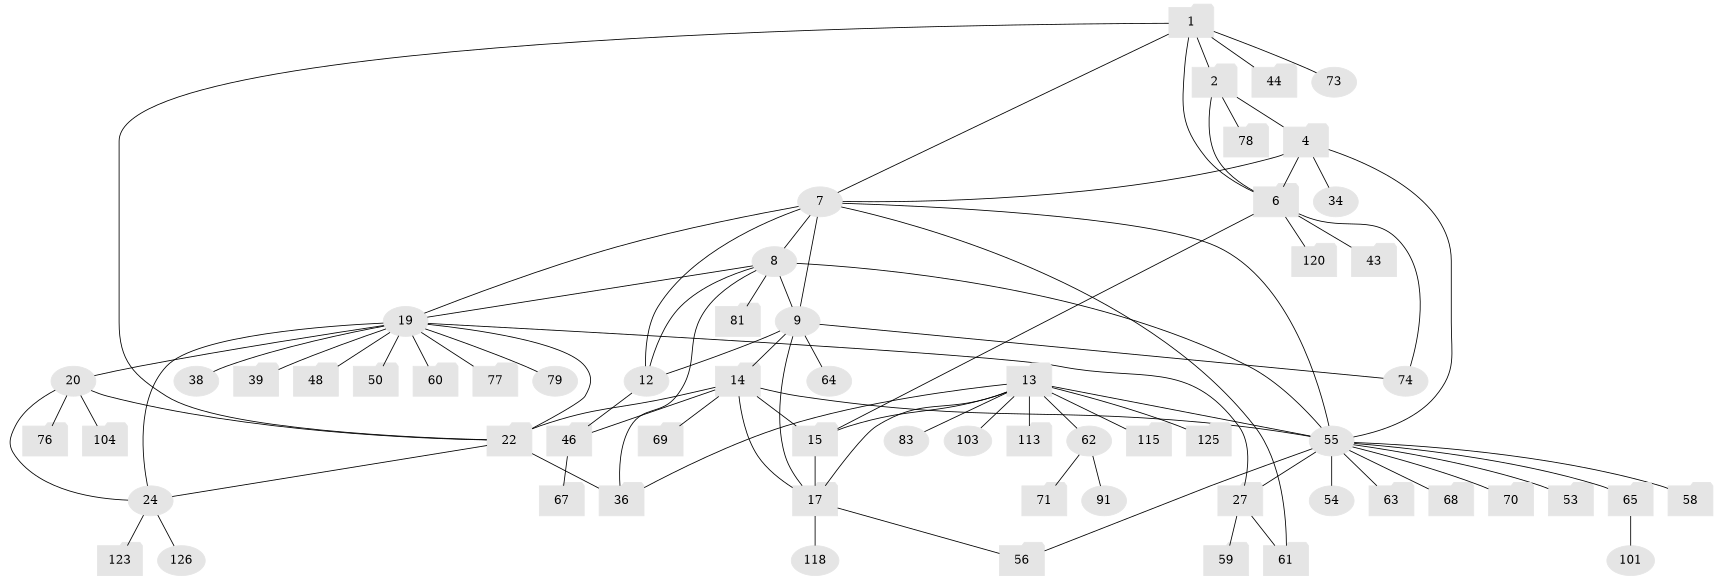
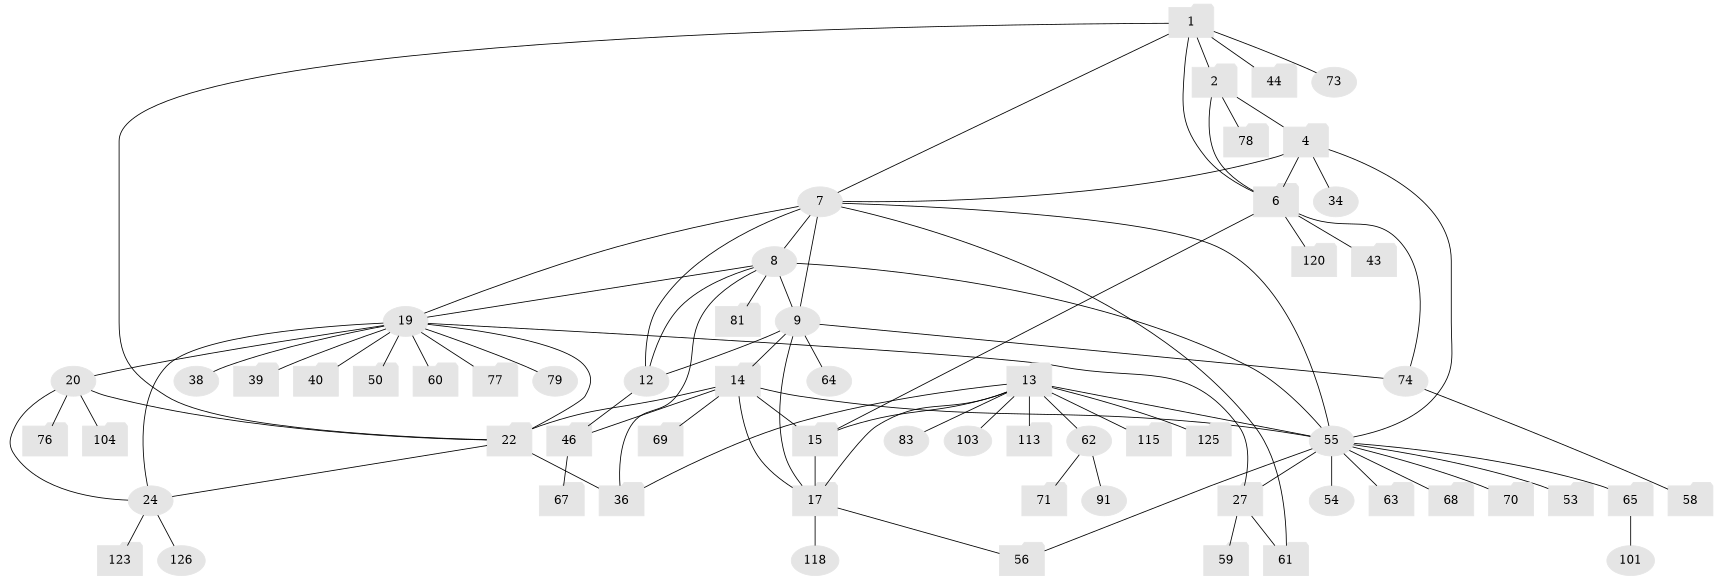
node "48": label "48" -> "40"
edge "55" -- "58": now "74" -- "58"
